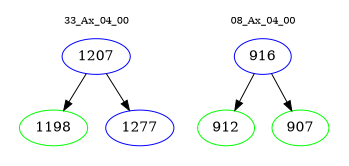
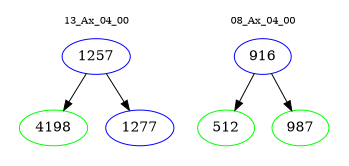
cluster "33_Ax_04_00": label "33_Ax_04_00" -> "13_Ax_04_00"
node "1207": label "1207" -> "1257"
node "1198": label "1198" -> "4198"
node "912": label "912" -> "512"
node "907": label "907" -> "987"
